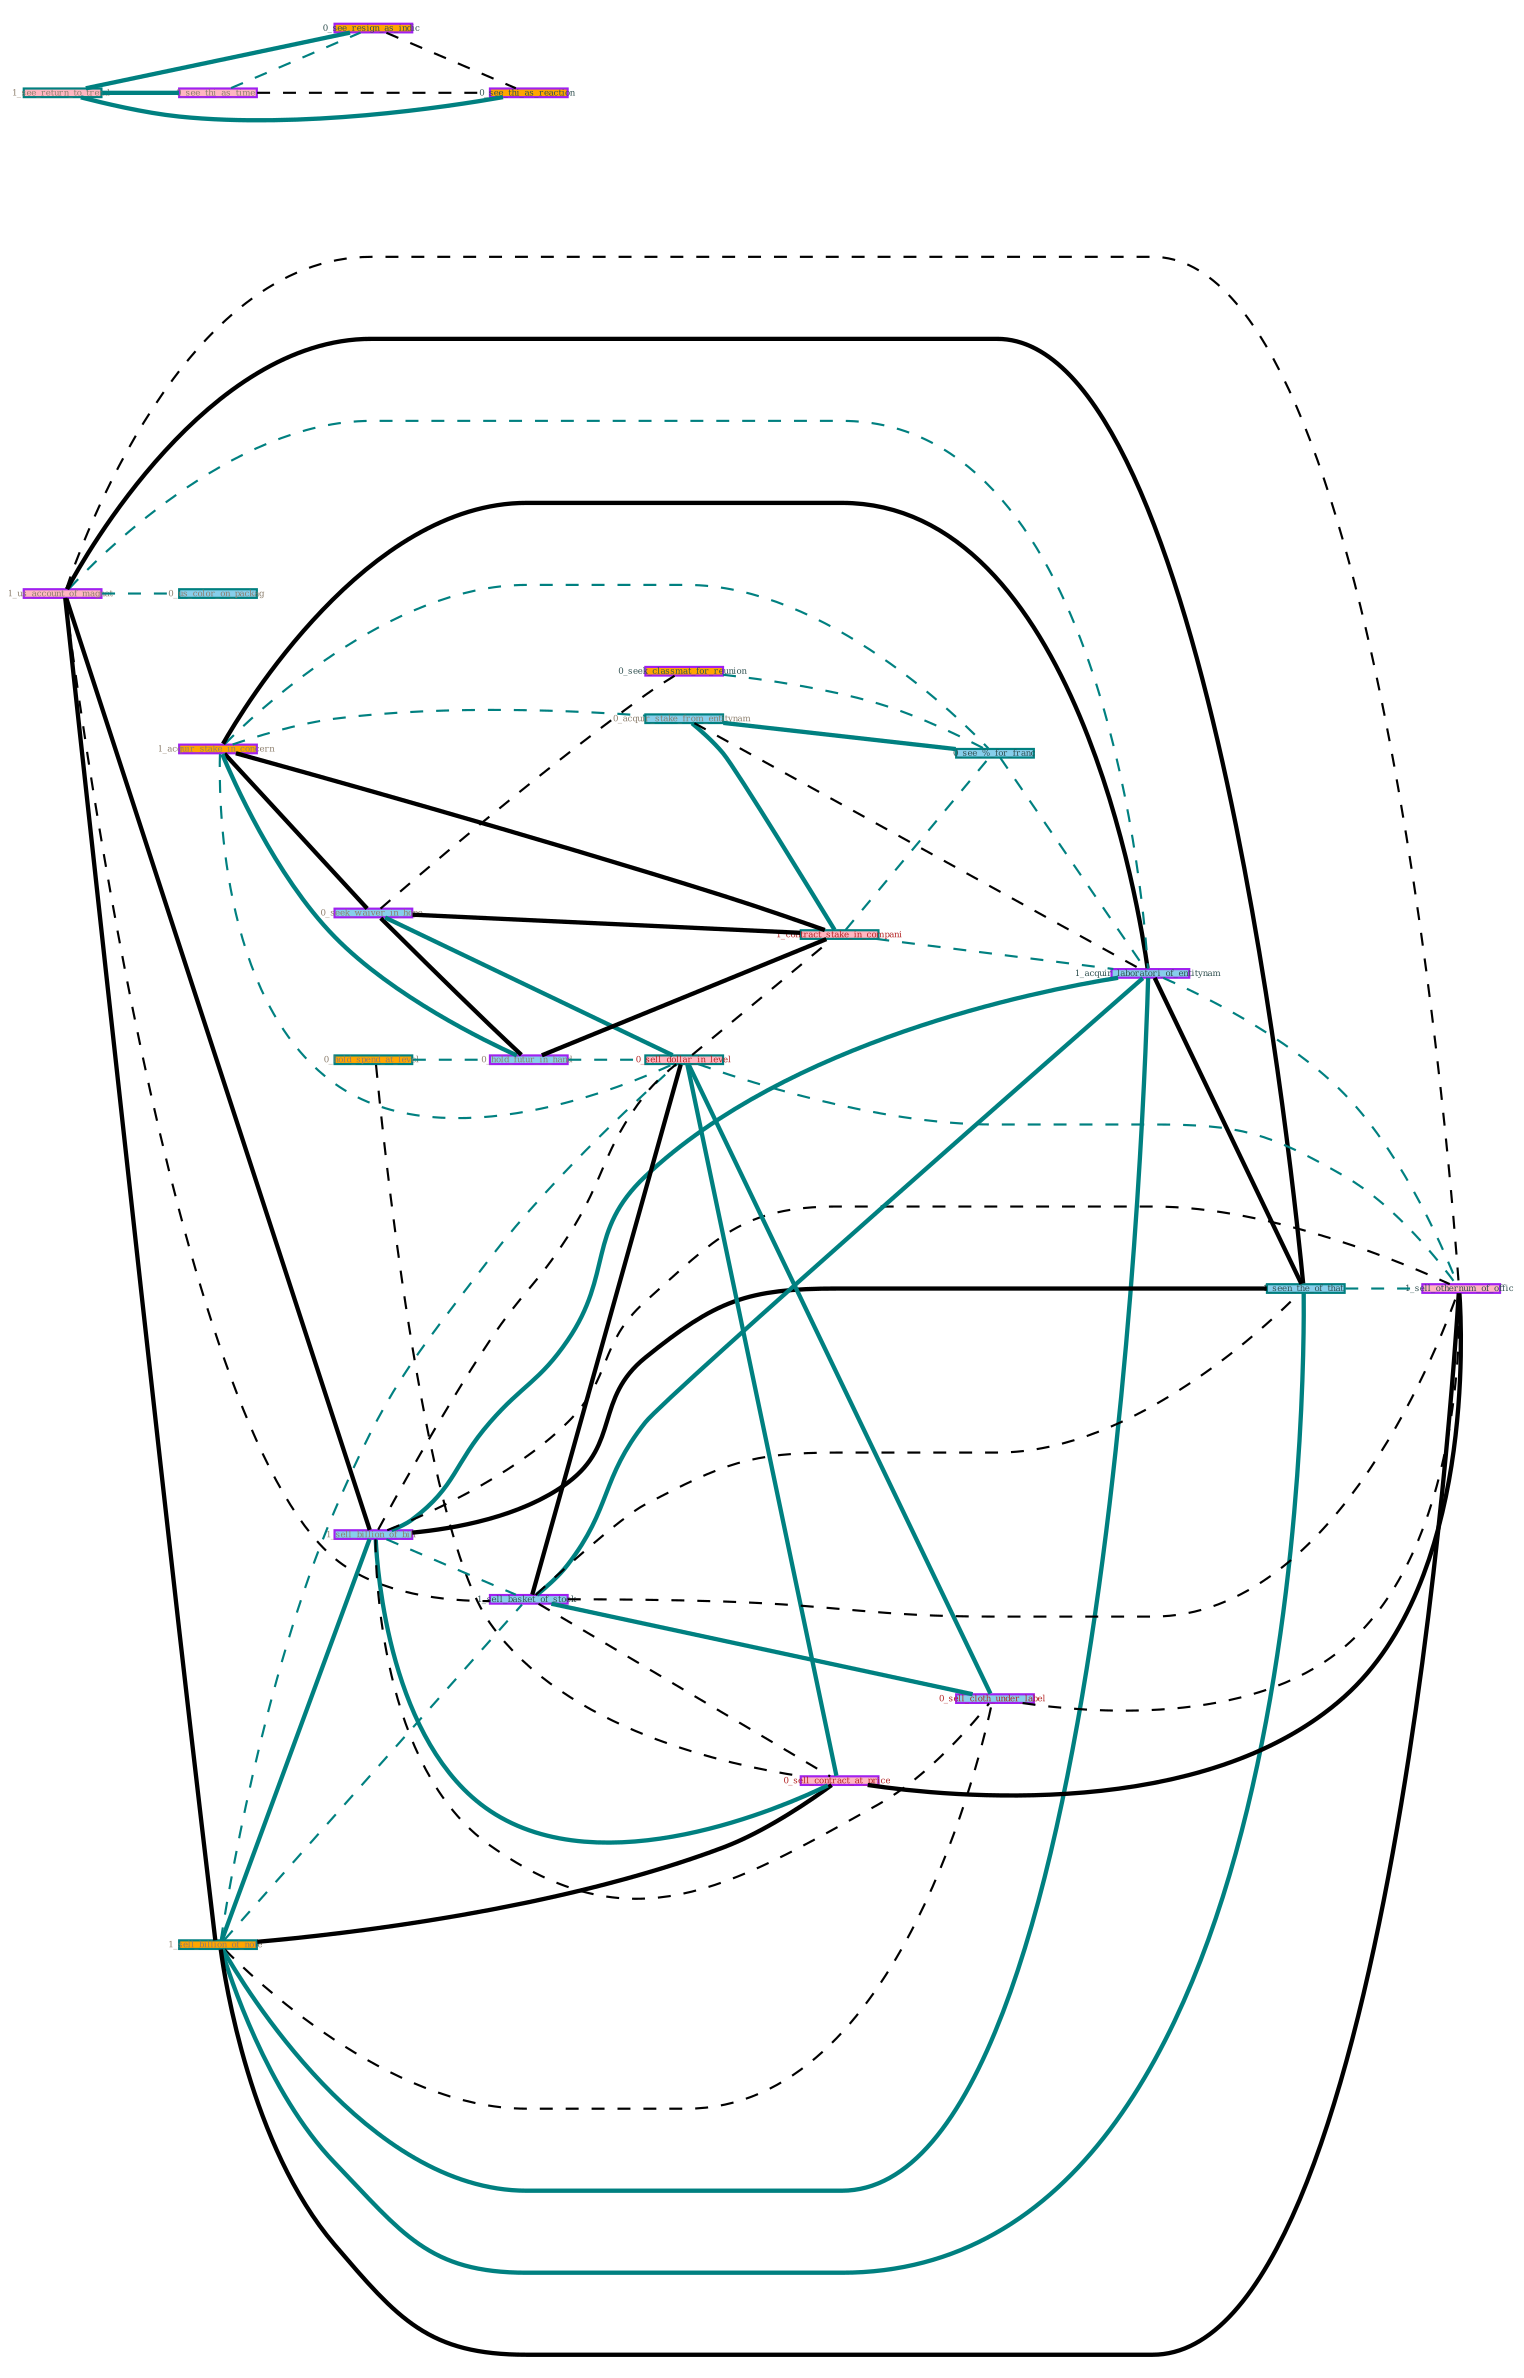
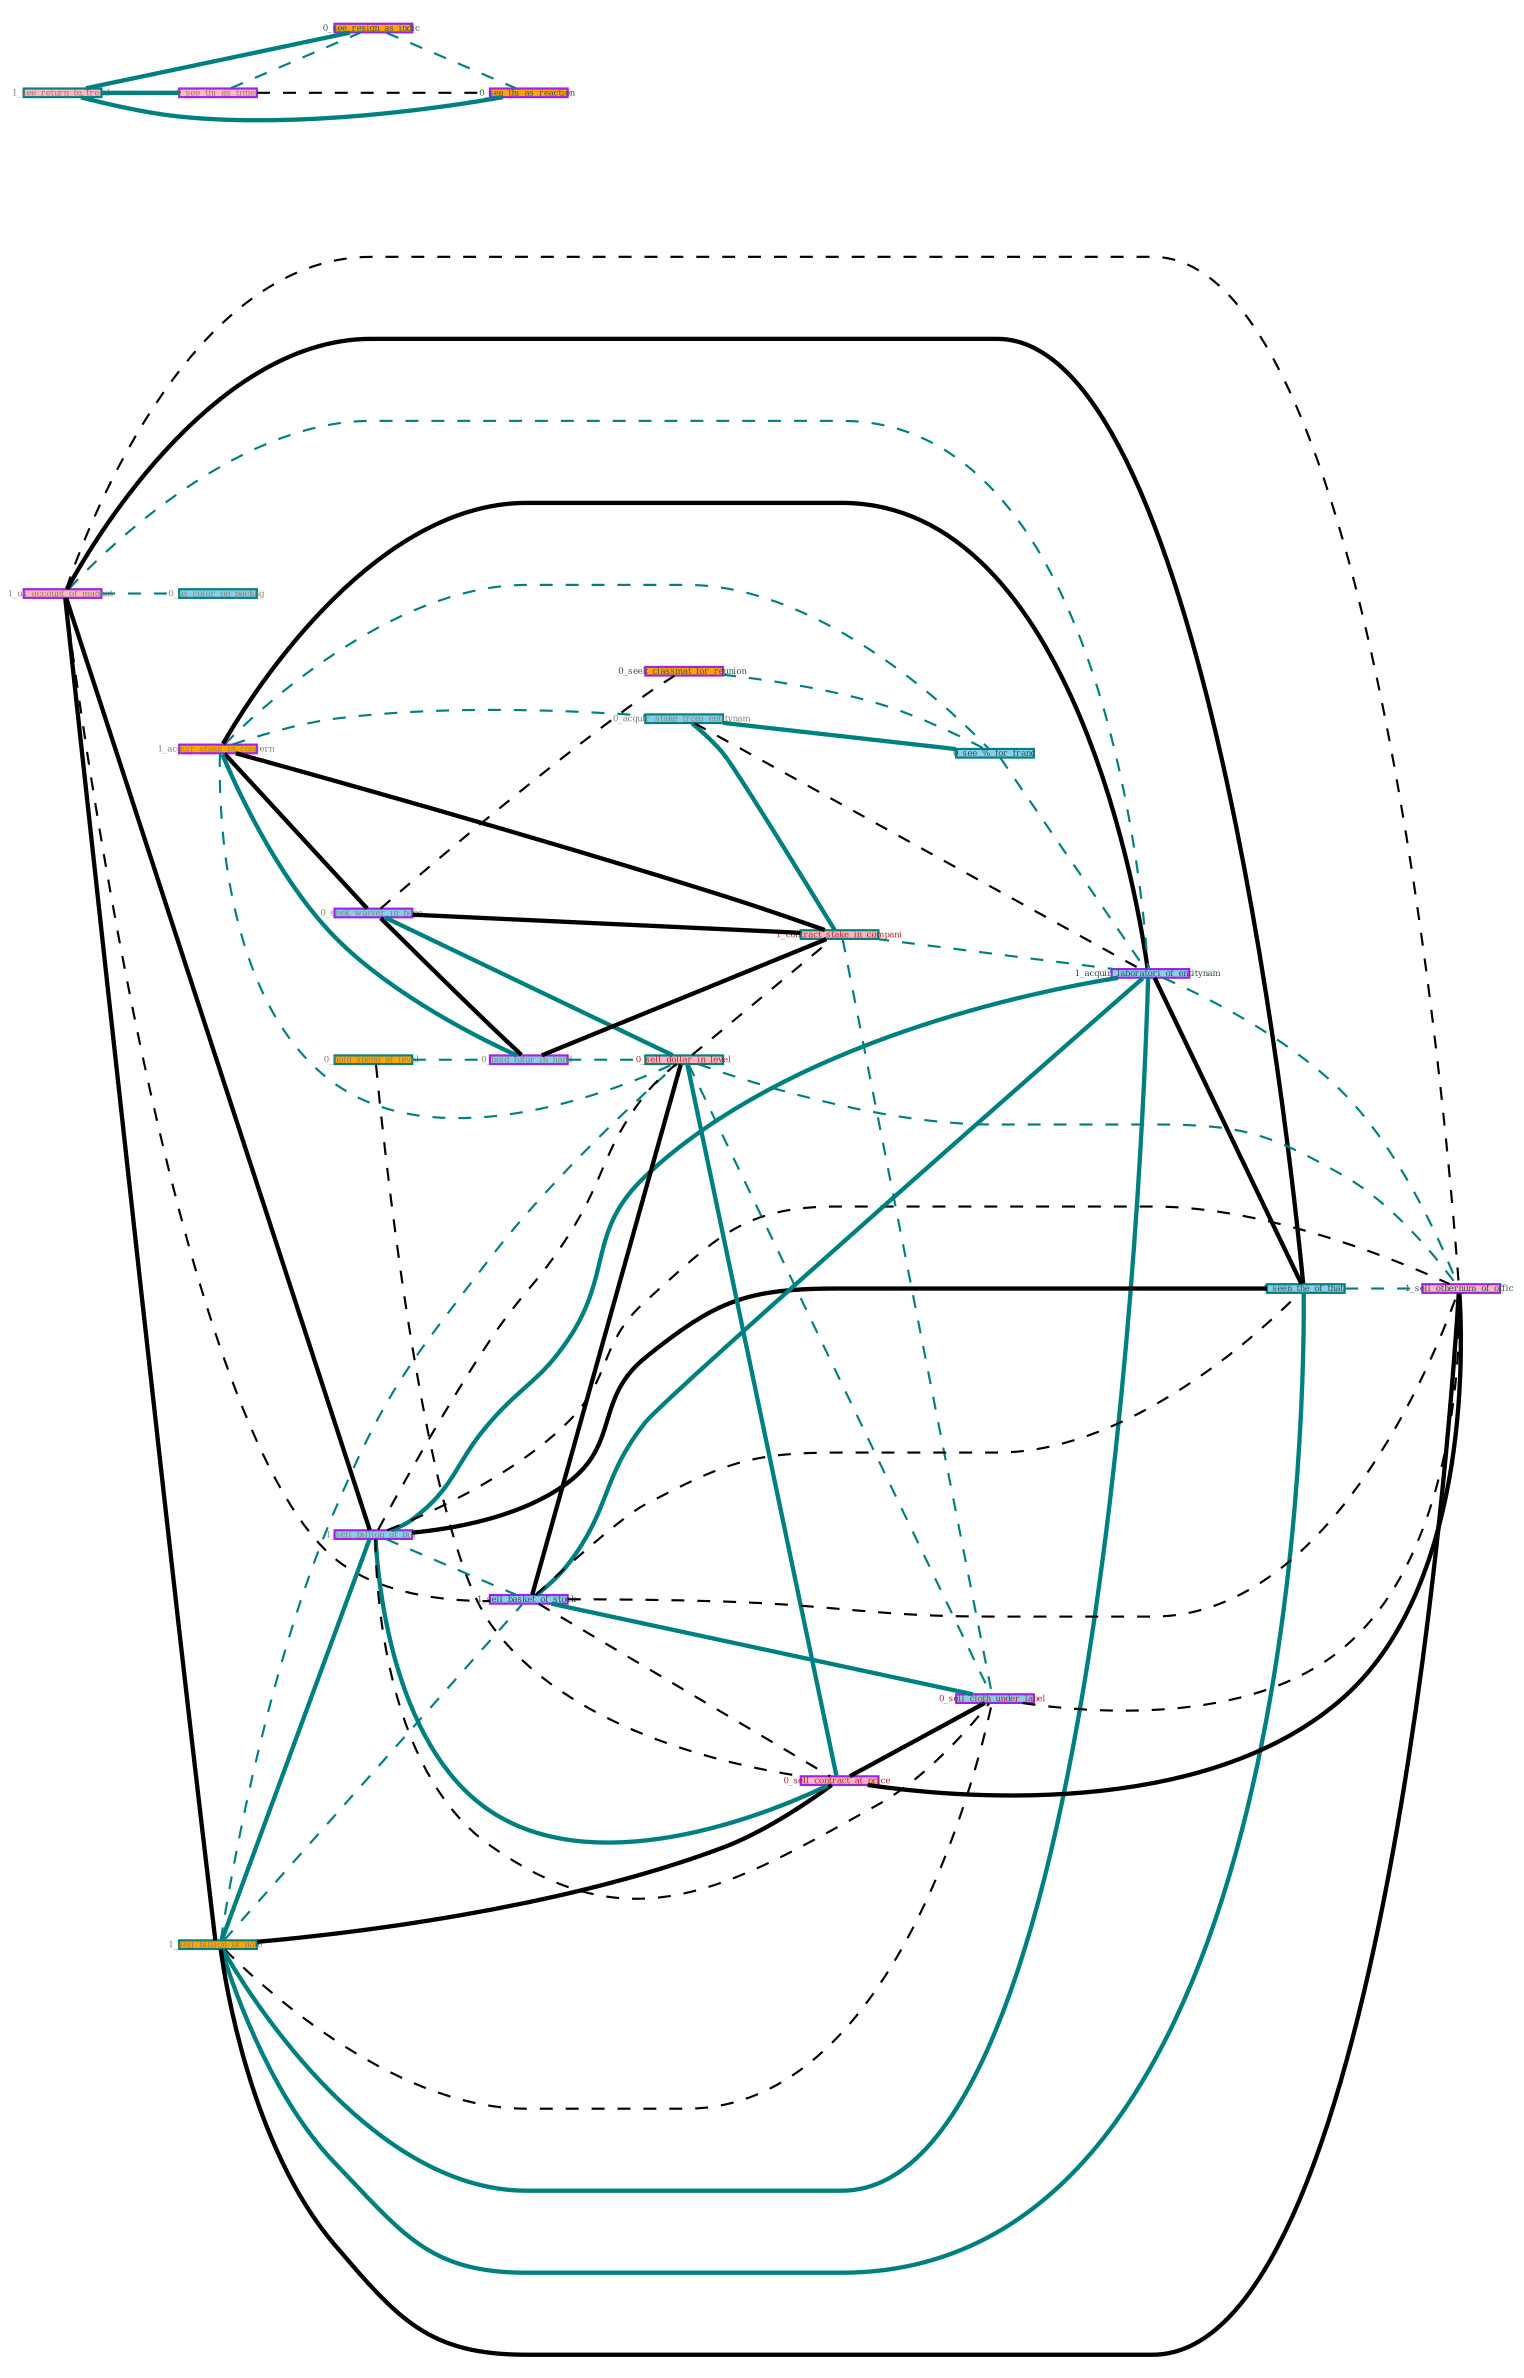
edge "0_see_resign_as_indic" -- "0_see_thi_as_reaction": color black -> teal
edge "0_see_%_for_franc" -- "1_contract_stake_in_compani": now "0_sell_cloth_under_label" -- "1_contract_stake_in_compani"
edge "0_sell_dollar_in_level" -- "0_sell_cloth_under_label": style bold -> dashed
edge "0_sell_cloth_under_label" -- "0_sell_contract_at_price": added
